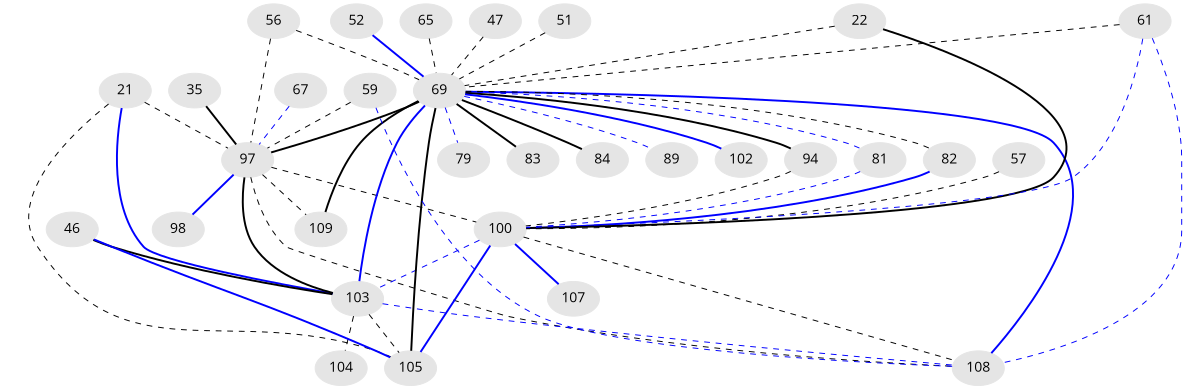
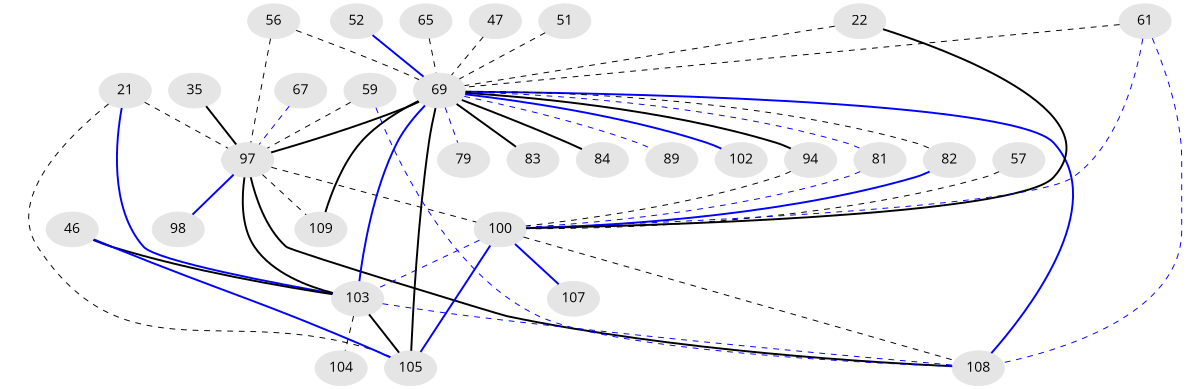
edge "97" -- "108": style dashed -> bold
edge "103" -- "105": style dashed -> bold
